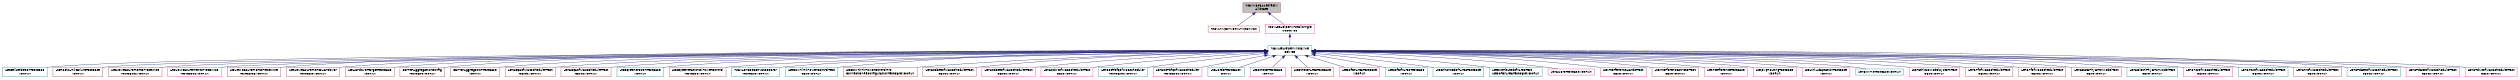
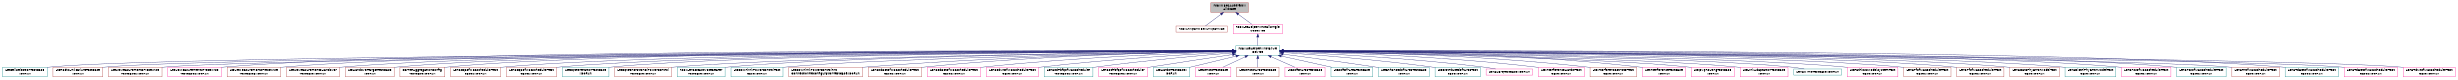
node "CarrierAggregationTestCase ::DoRun": removed
node "LteDistributedFfrAreaTest LteSoftFrAreaTestCase::DoRun": label "LteDistributedFfrAreaTest LteSoftFrAreaTestCase::DoRun" -> "LteDistributedFfrAreaTest Case::DoRun"
